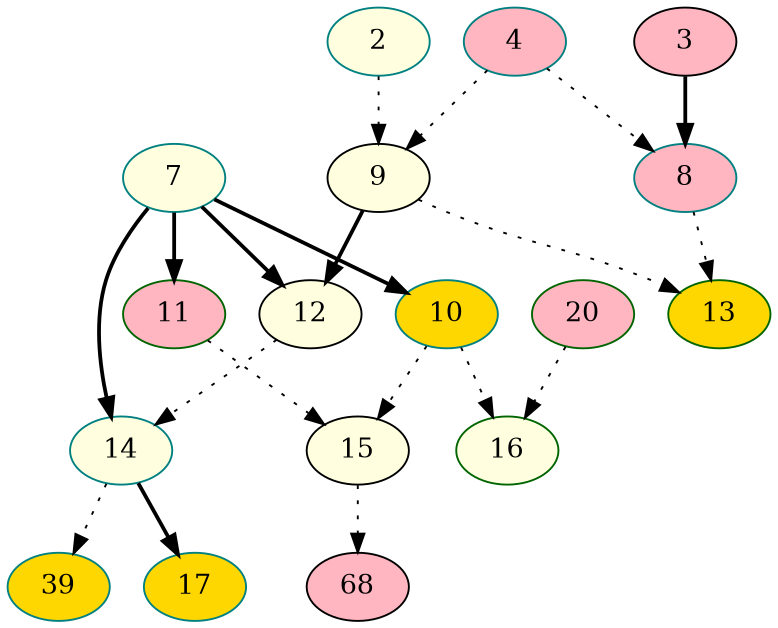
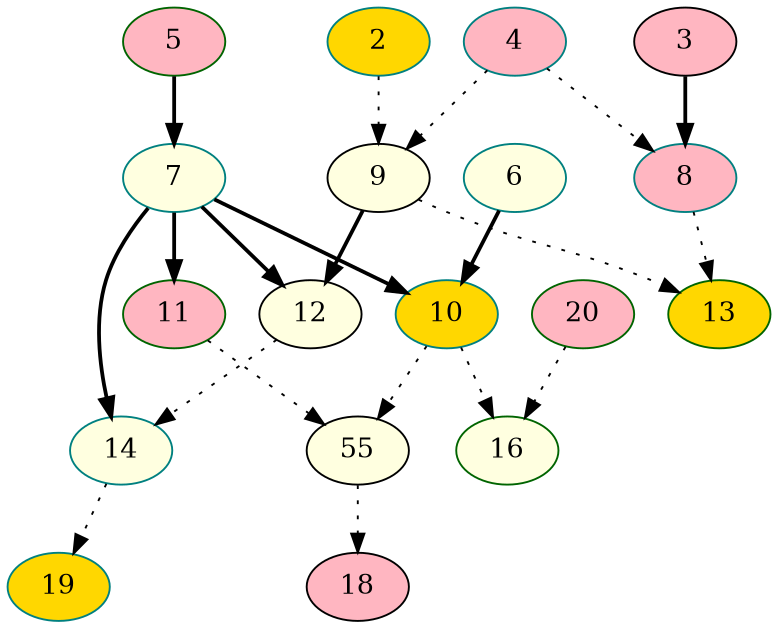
node "5": added
node "2": fillcolor lightyellow -> gold
node "6": added
node "15": label "15" -> "55"
node "39": label "39" -> "19"
node "17": removed
node "68": label "68" -> "18"
